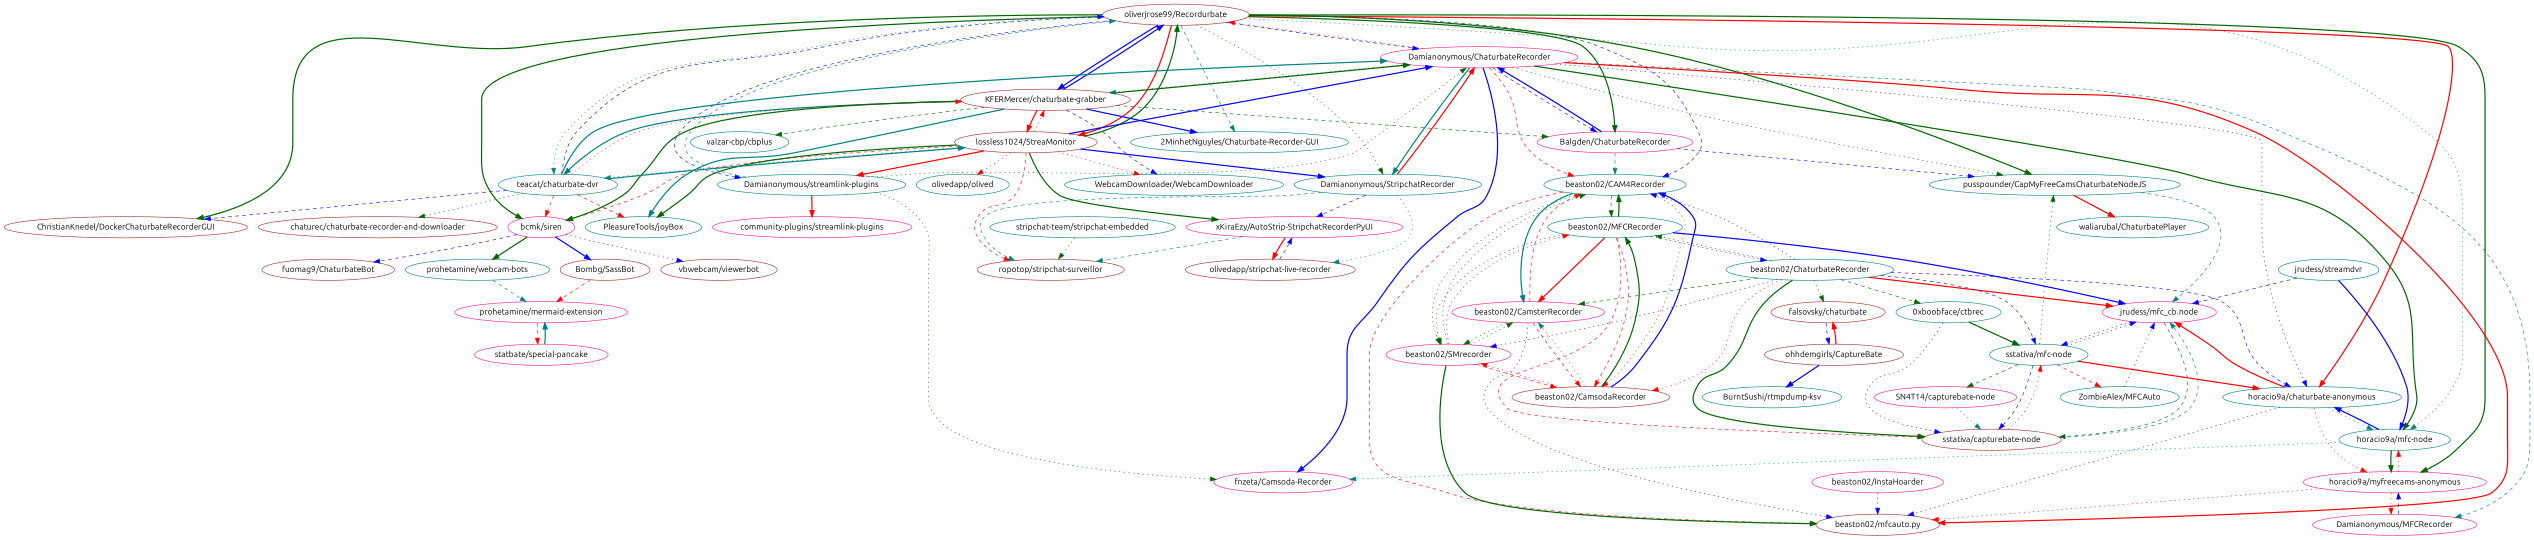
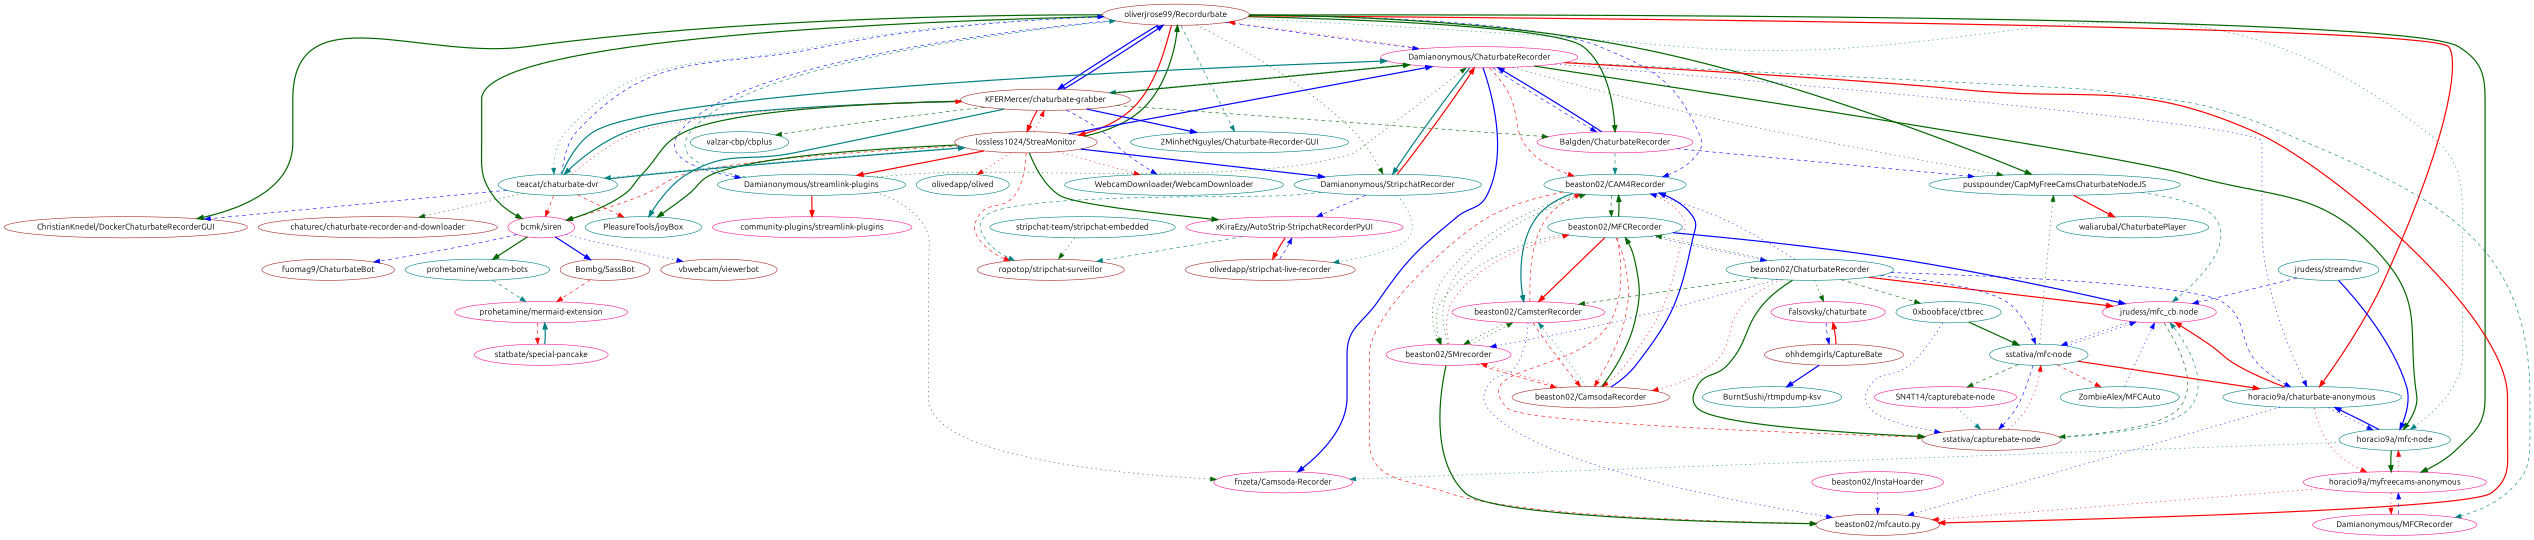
node "falsovsky/chaturbate": color brown -> deeppink
edge "horacio9a/chaturbate-anonymous" -> "horacio9a/mfc-node": color teal -> blue
